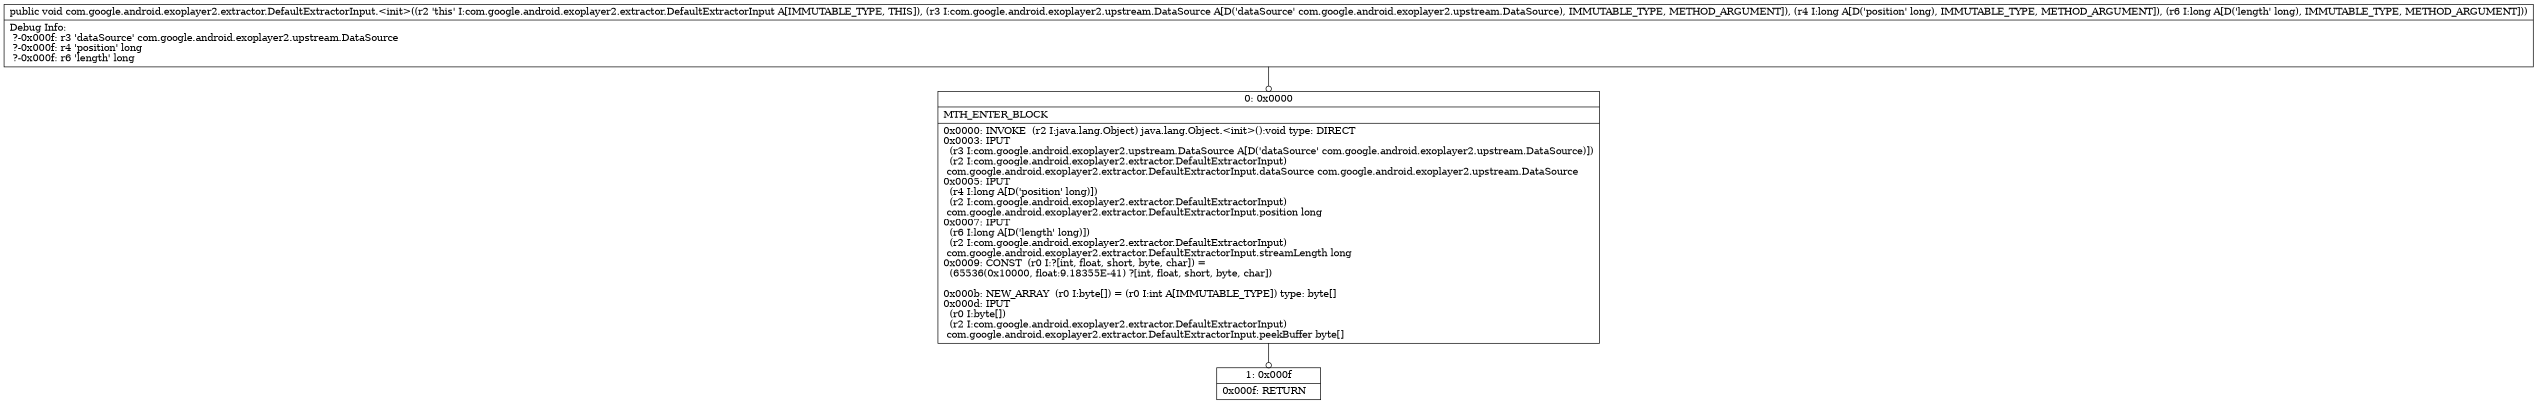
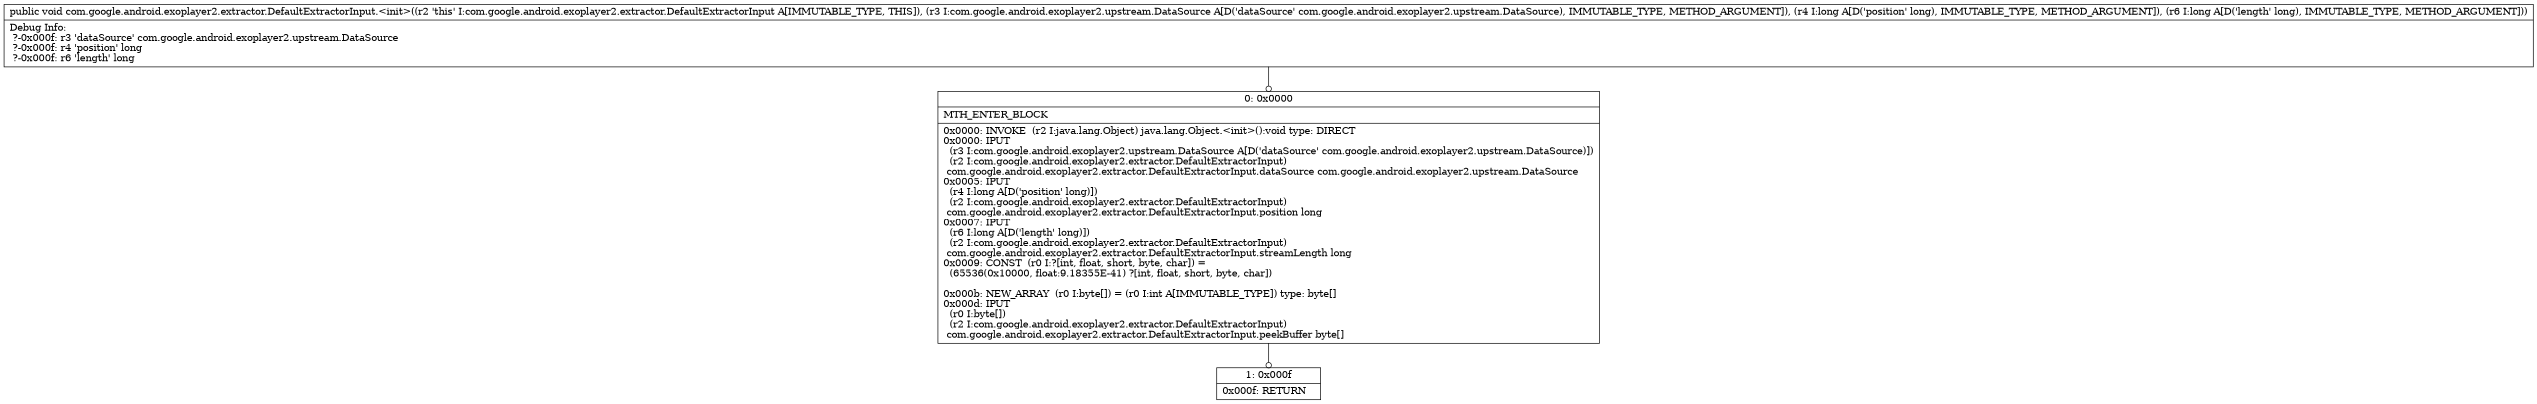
node "0: 0x0000": text "0x0003: IPUT" -> "0x0000: IPUT"
